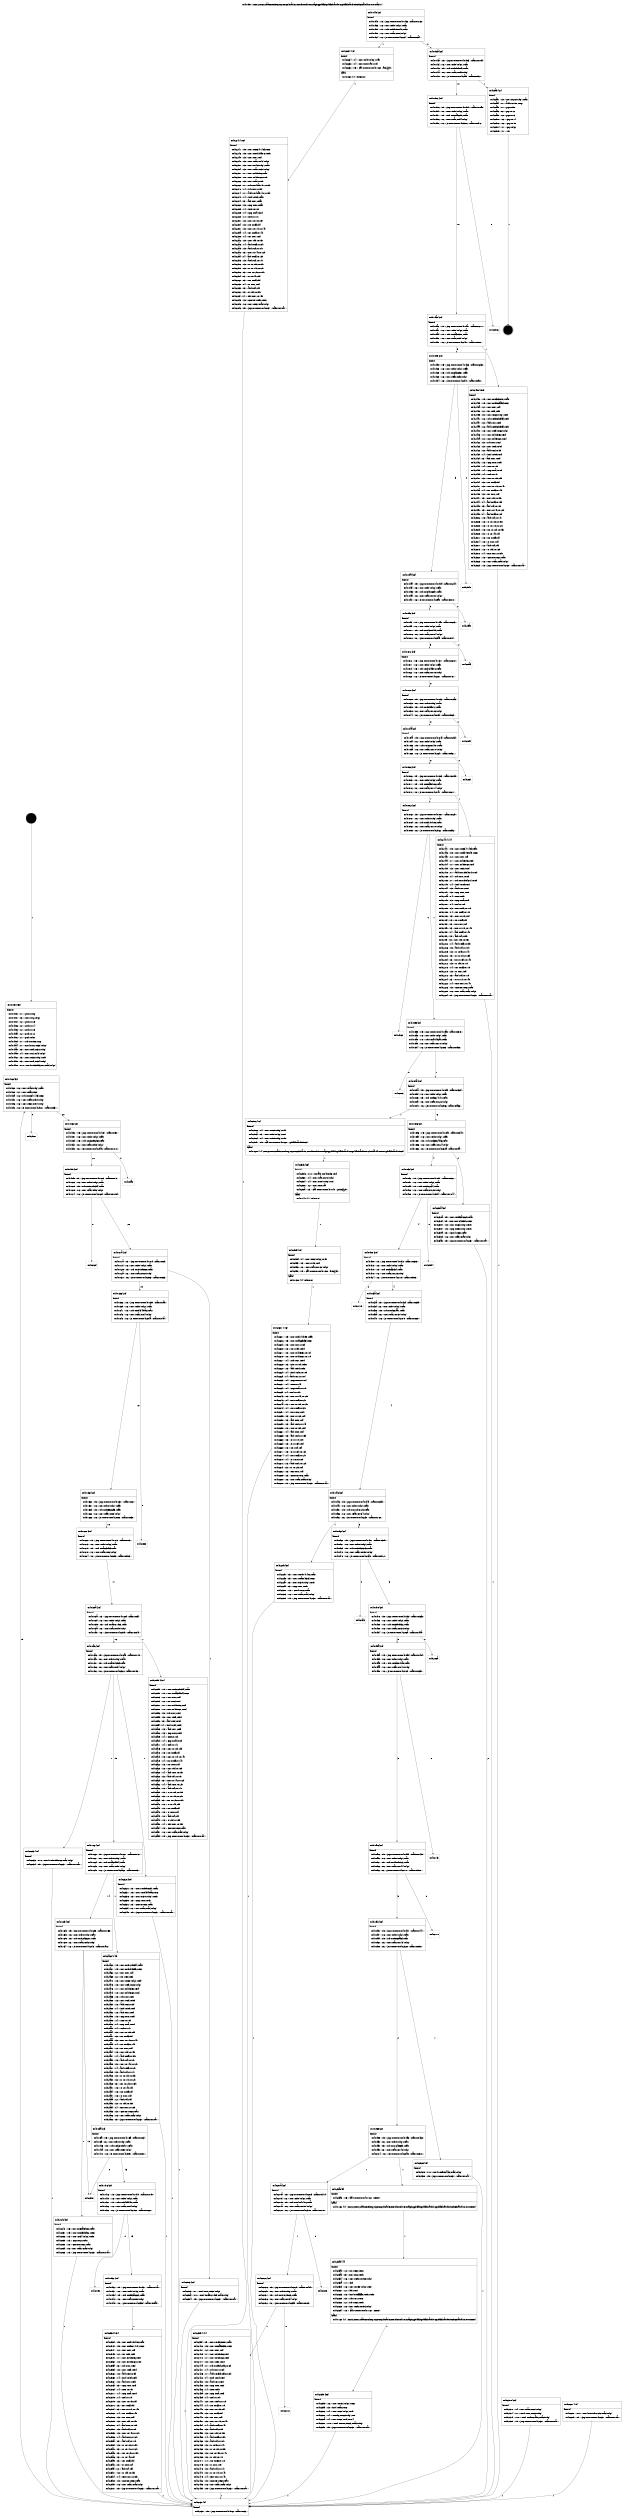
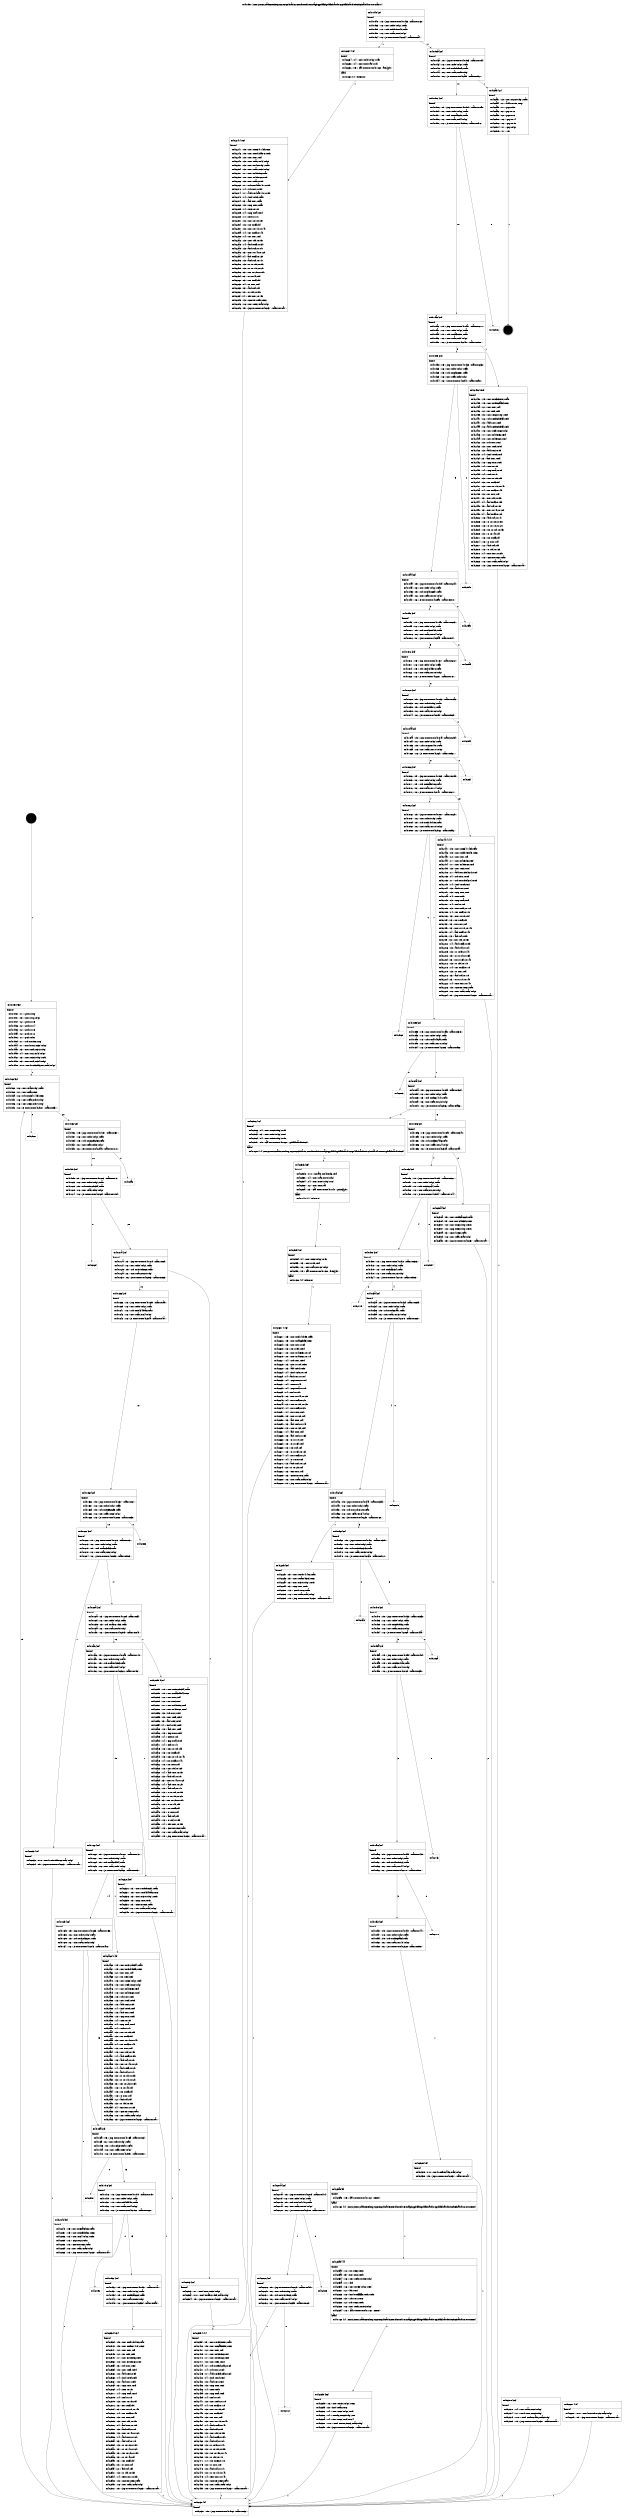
edge "0x401e2e [28]" -> "0x401e4a [28]": removed, label "8"
edge "0x401e66 [28]" -> "0x4021a1 [147]": label " 1" -> " 20"
edge "0x401b90 [50]" -> "0x401bc2 [32]": added, label "1"
edge "0x401c36 [28]" -> "0x402888": now "0x401c52 [28]" -> "0x402888"
node "0x402879": added
edge "0x401ca6 [28]" -> "0x402693 [15]": now "0x401c6e [28]" -> "0x402693 [15]"
edge "0x401cde [28]" -> "0x402991": now "0x401cde [28]" -> "0x401cfa [28]"
node "0x401fee [28]": removed
edge "0x4029c3 [22]" -> "0x402c37 [5]": now "0x4029c3 [22]" -> "0x4023fd [147]"
